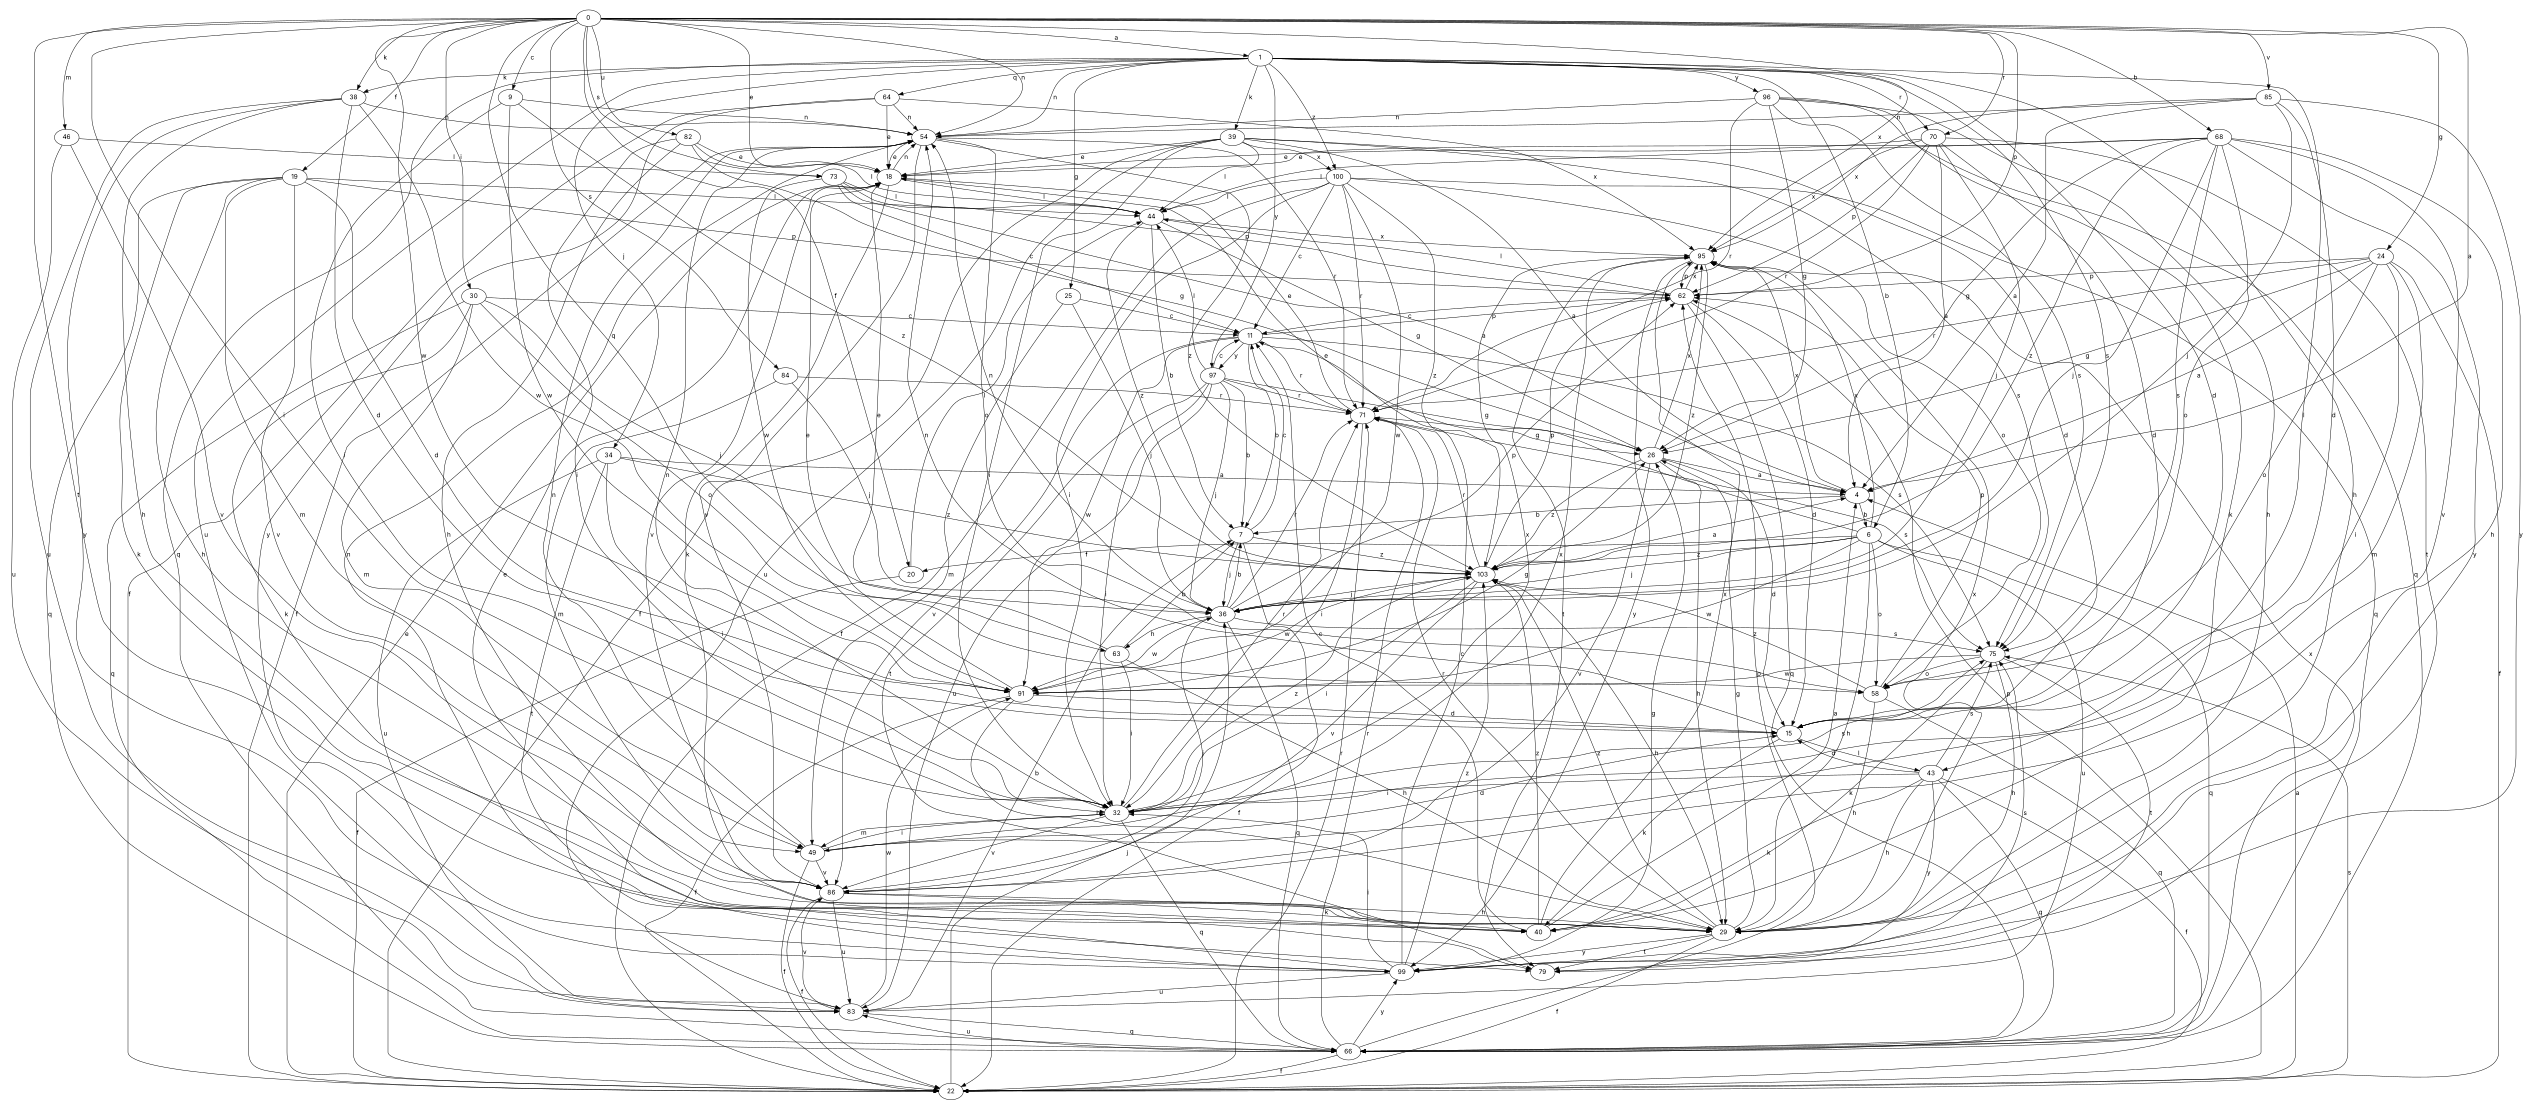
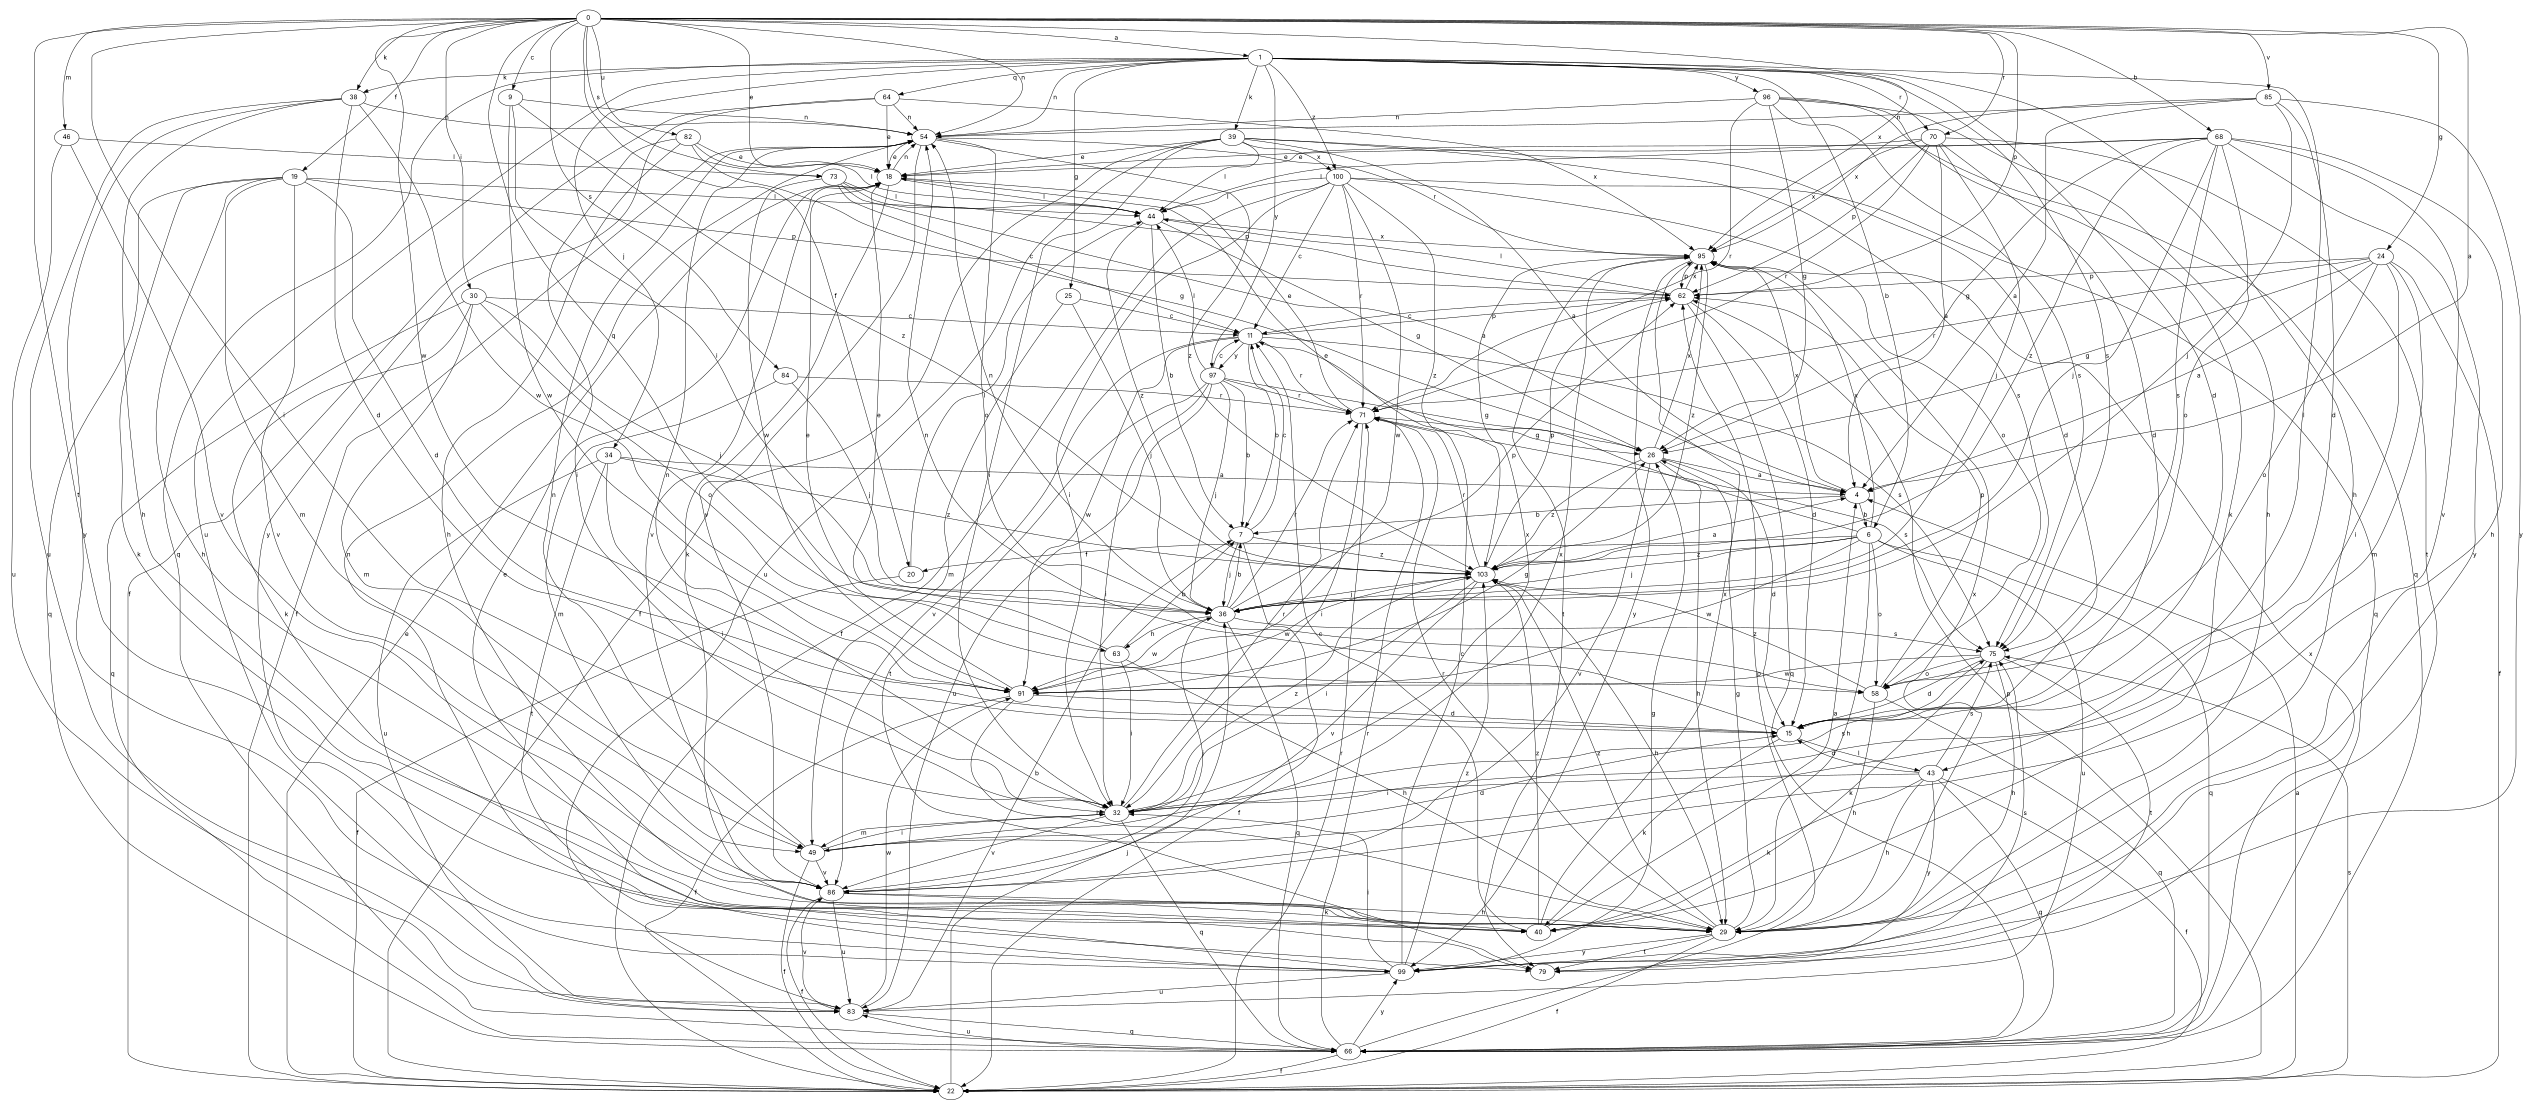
edge "54" -> "71": now "54" -> "95"
edge "9" -> "32": now "9" -> "36"
edge "75" -> "15": added, label "d"
